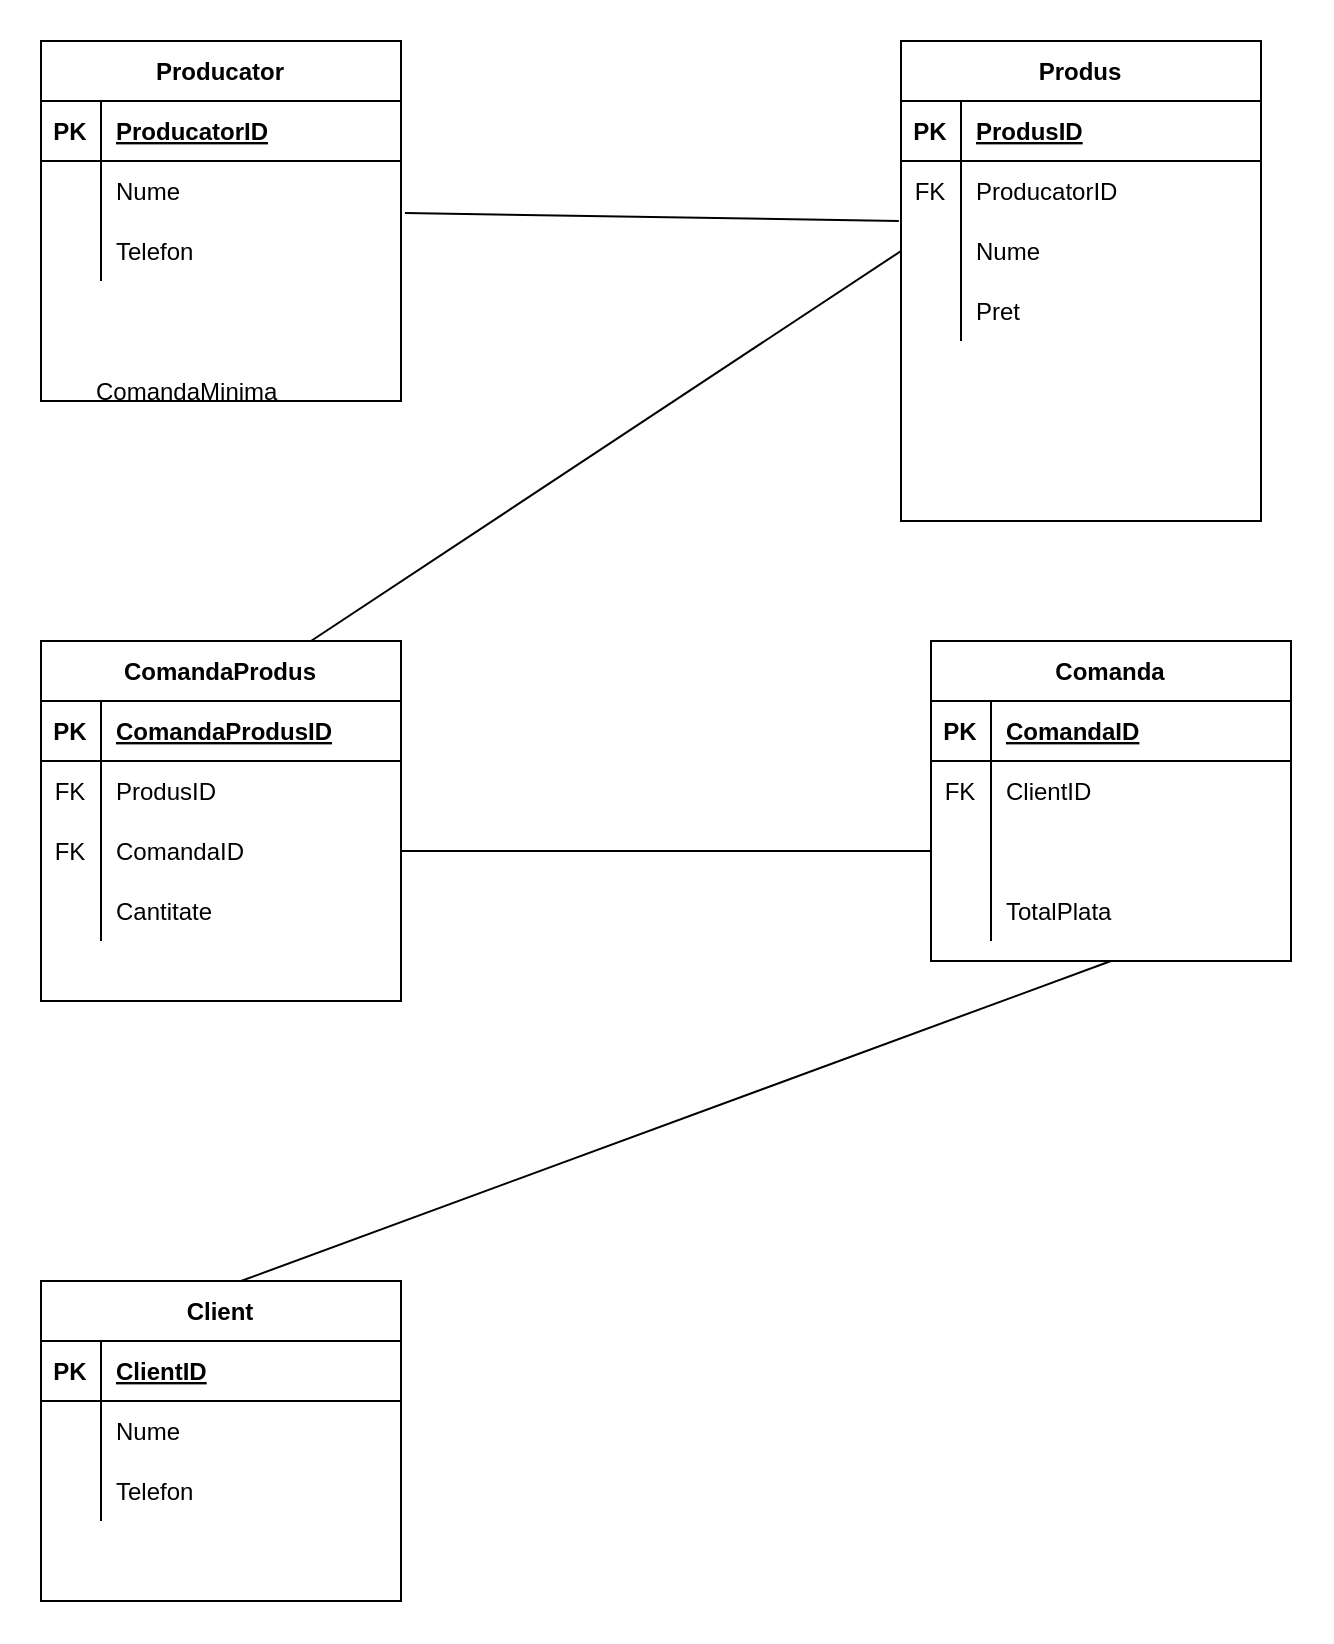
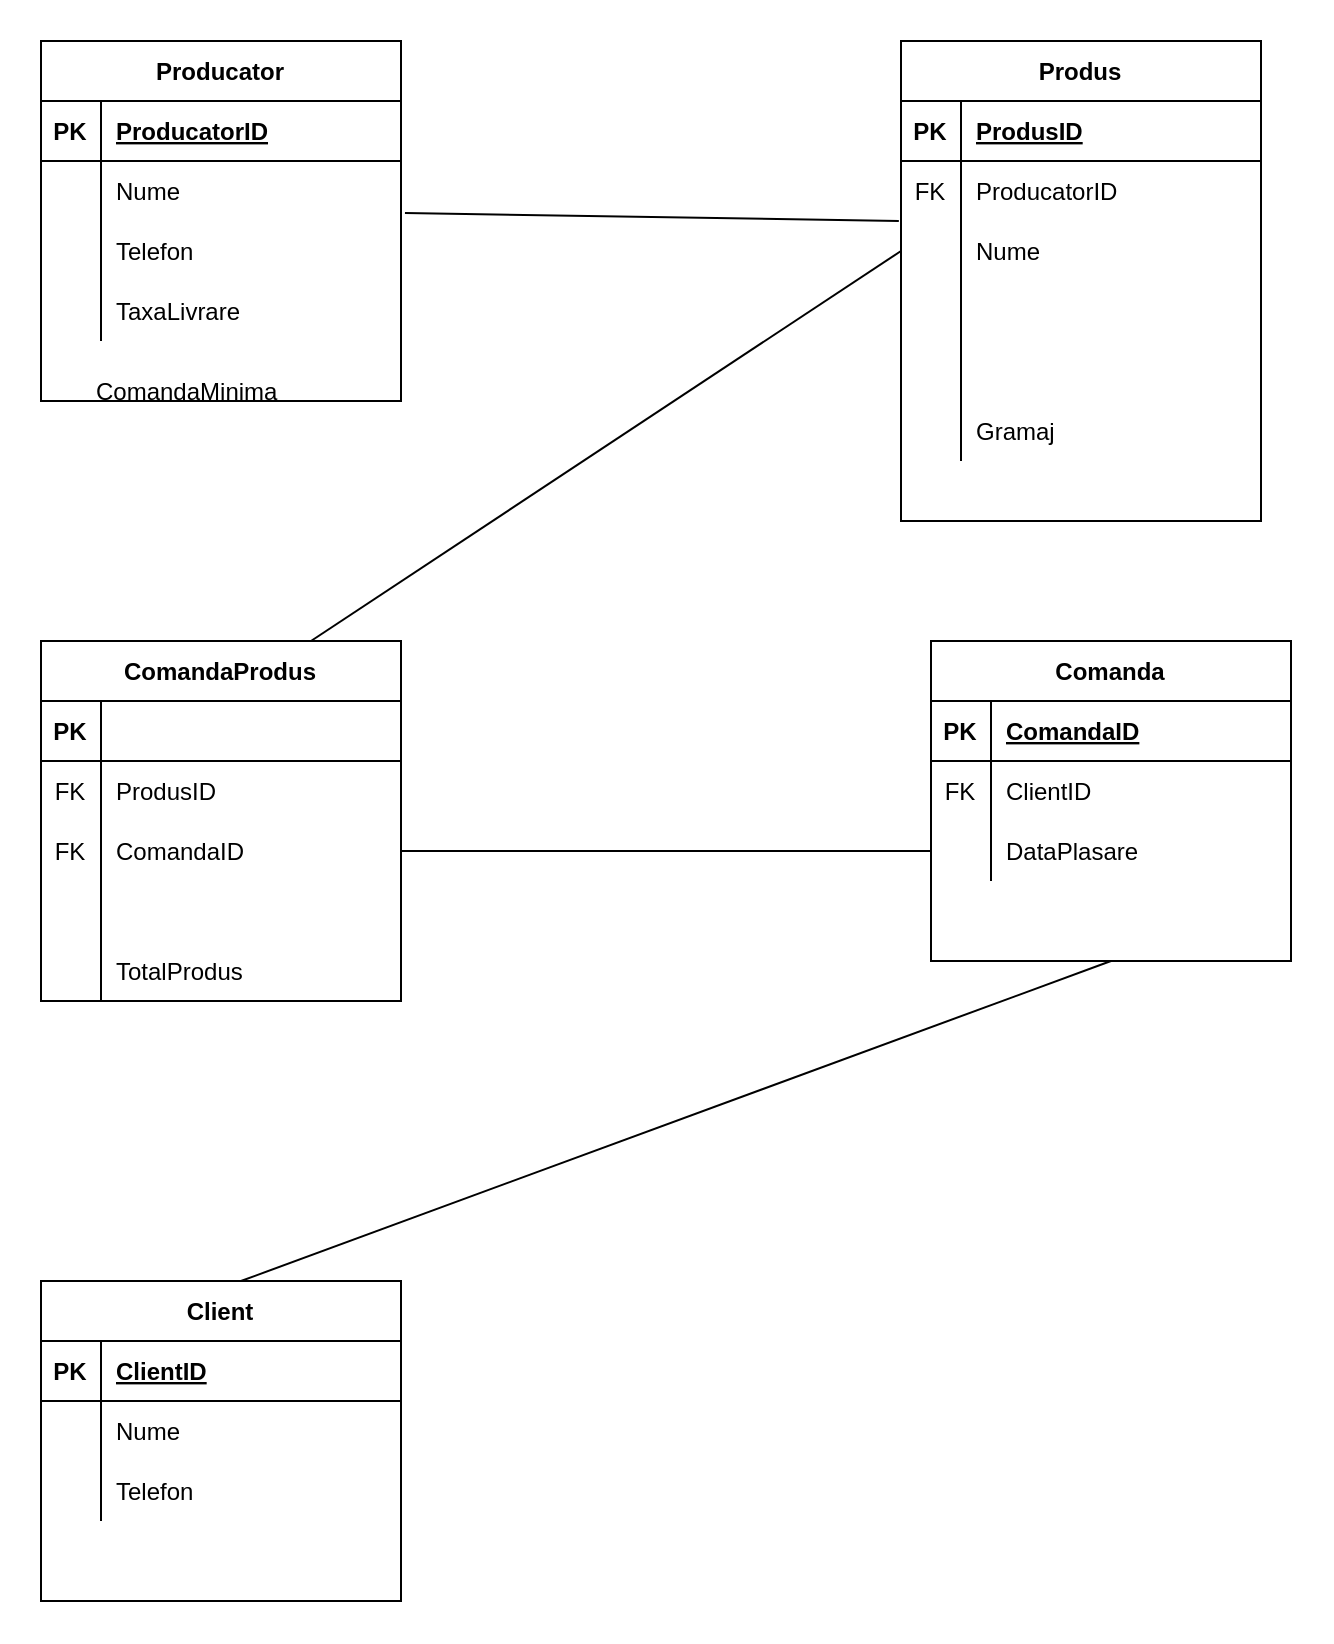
node "TaxaLivrare": added
node "Pret": removed
node "Gramaj": added
node "ComandaProdusID": removed
node "DataPlasare": added
node "Cantitate": removed
node "TotalPlata": removed
node "TotalProdus": added
